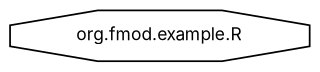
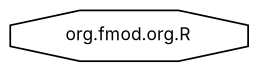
node "org.fmod.example.R": label "org.fmod.example.R" -> "org.fmod.org.R"
